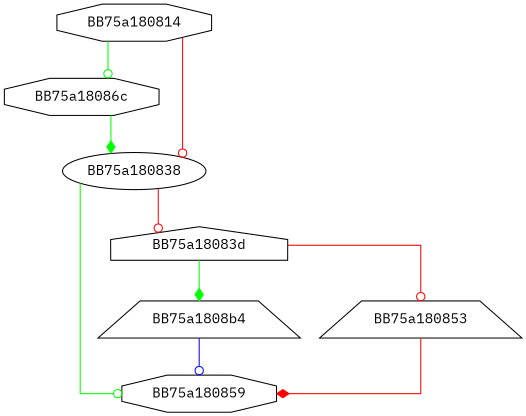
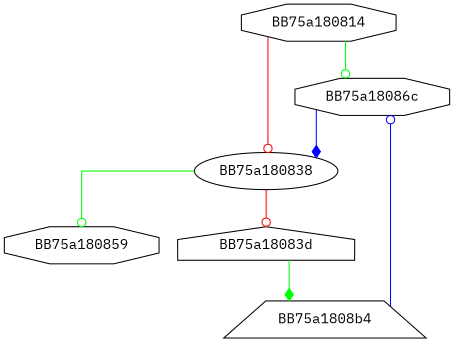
edge "BB75a18086c" -> "BB75a180838": color green -> blue
node "BB75a180853": removed
edge "BB75a1808b4" -> "BB75a180859": now "BB75a1808b4" -> "BB75a18086c"
